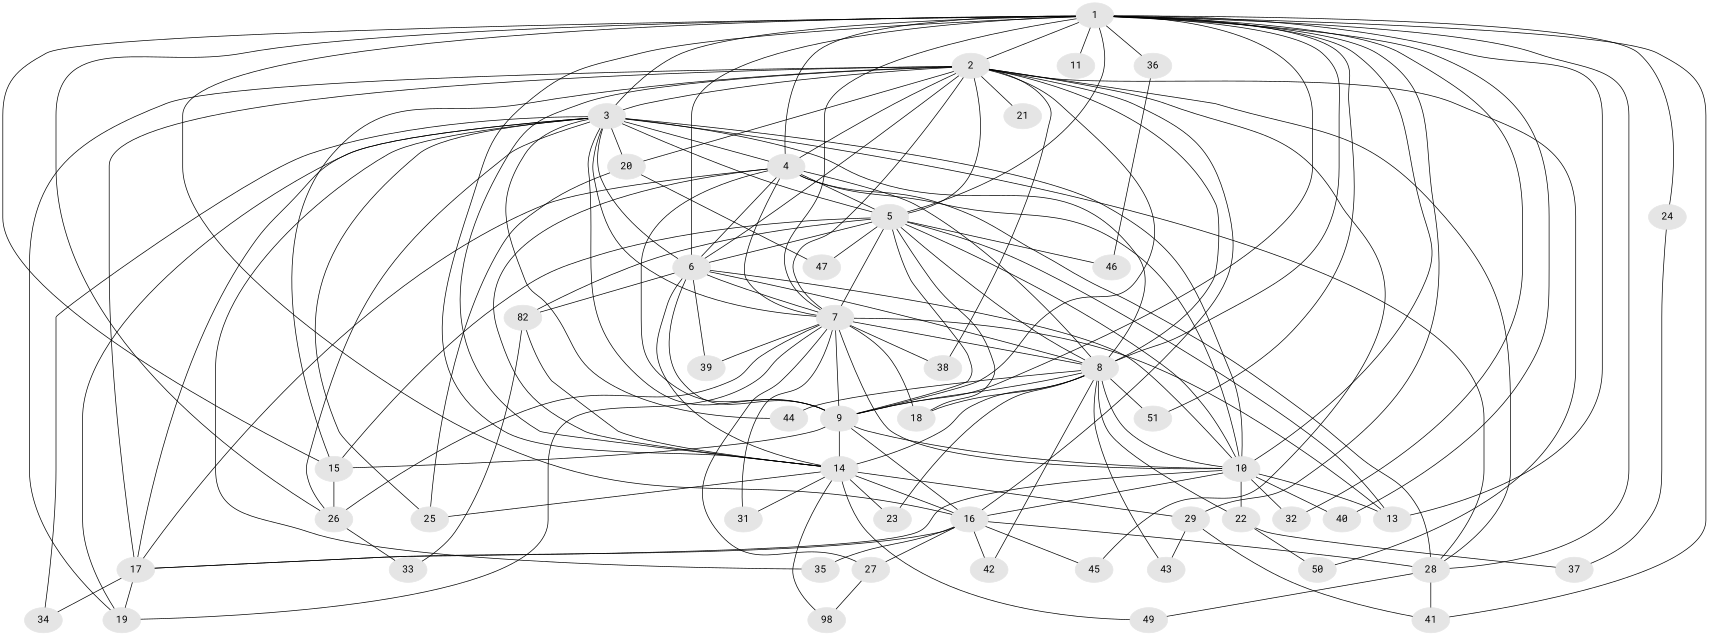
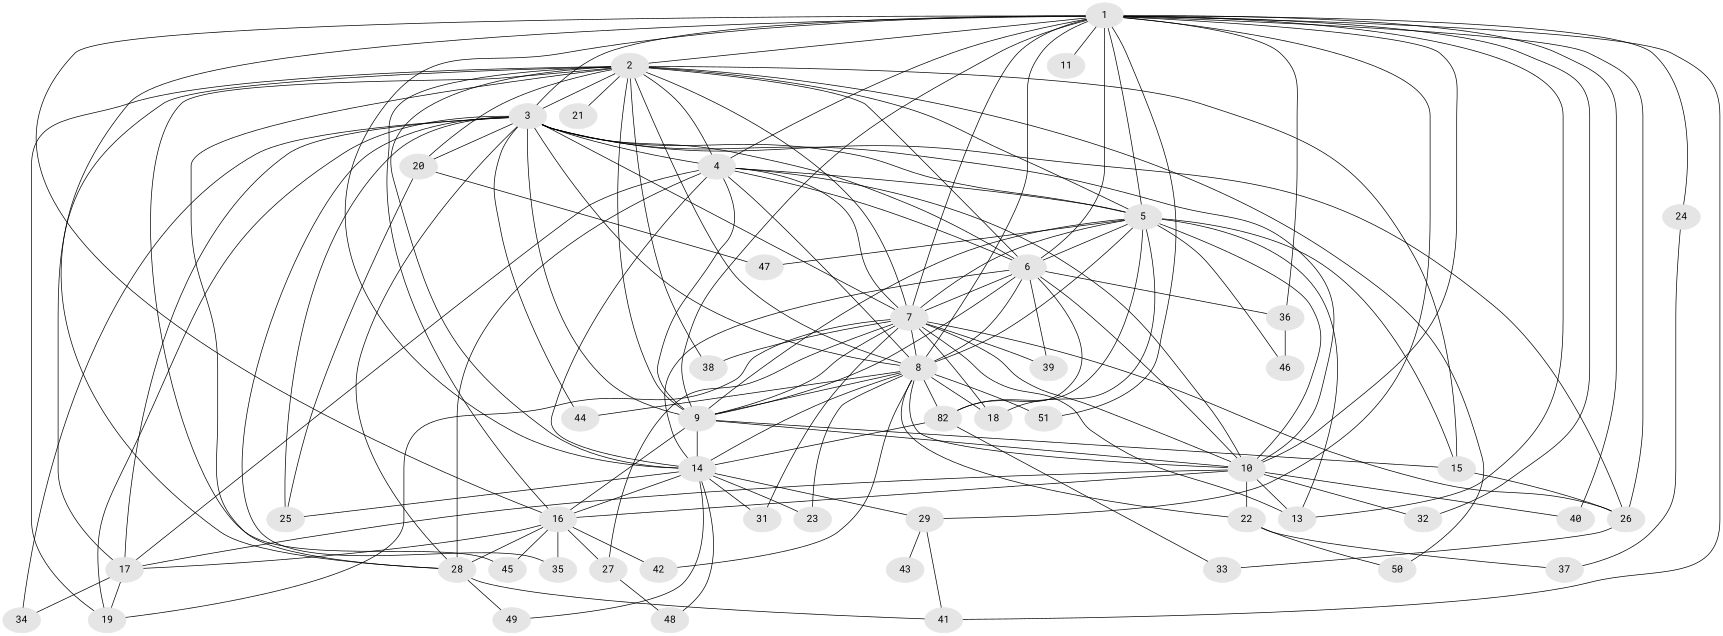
edge "1" -- "15": removed
edge "6" -- "36": added
edge "8" -- "43": now "8" -- "82"
node "98": label "98" -> "48"
